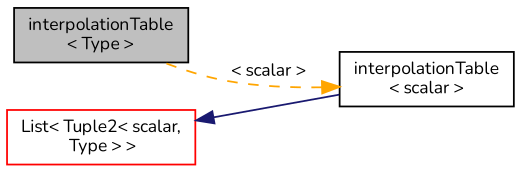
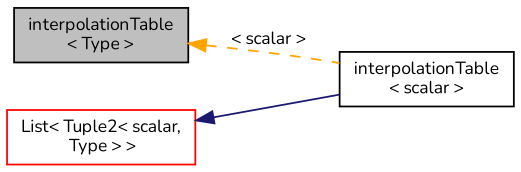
edge "interpolationTable < Type >" -> "interpolationTable < scalar >": reversed
